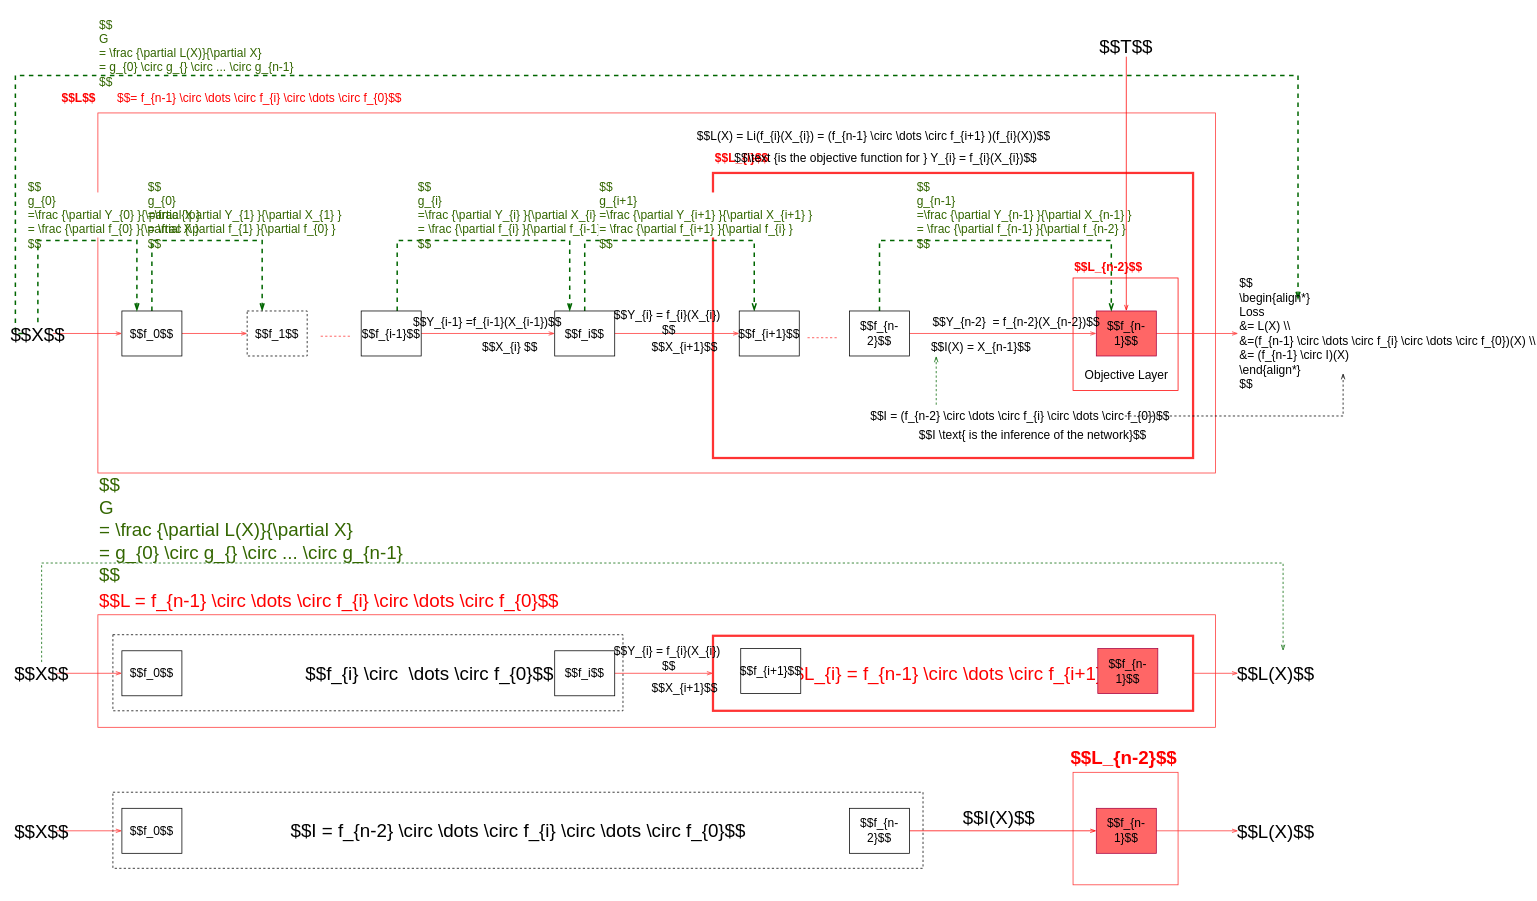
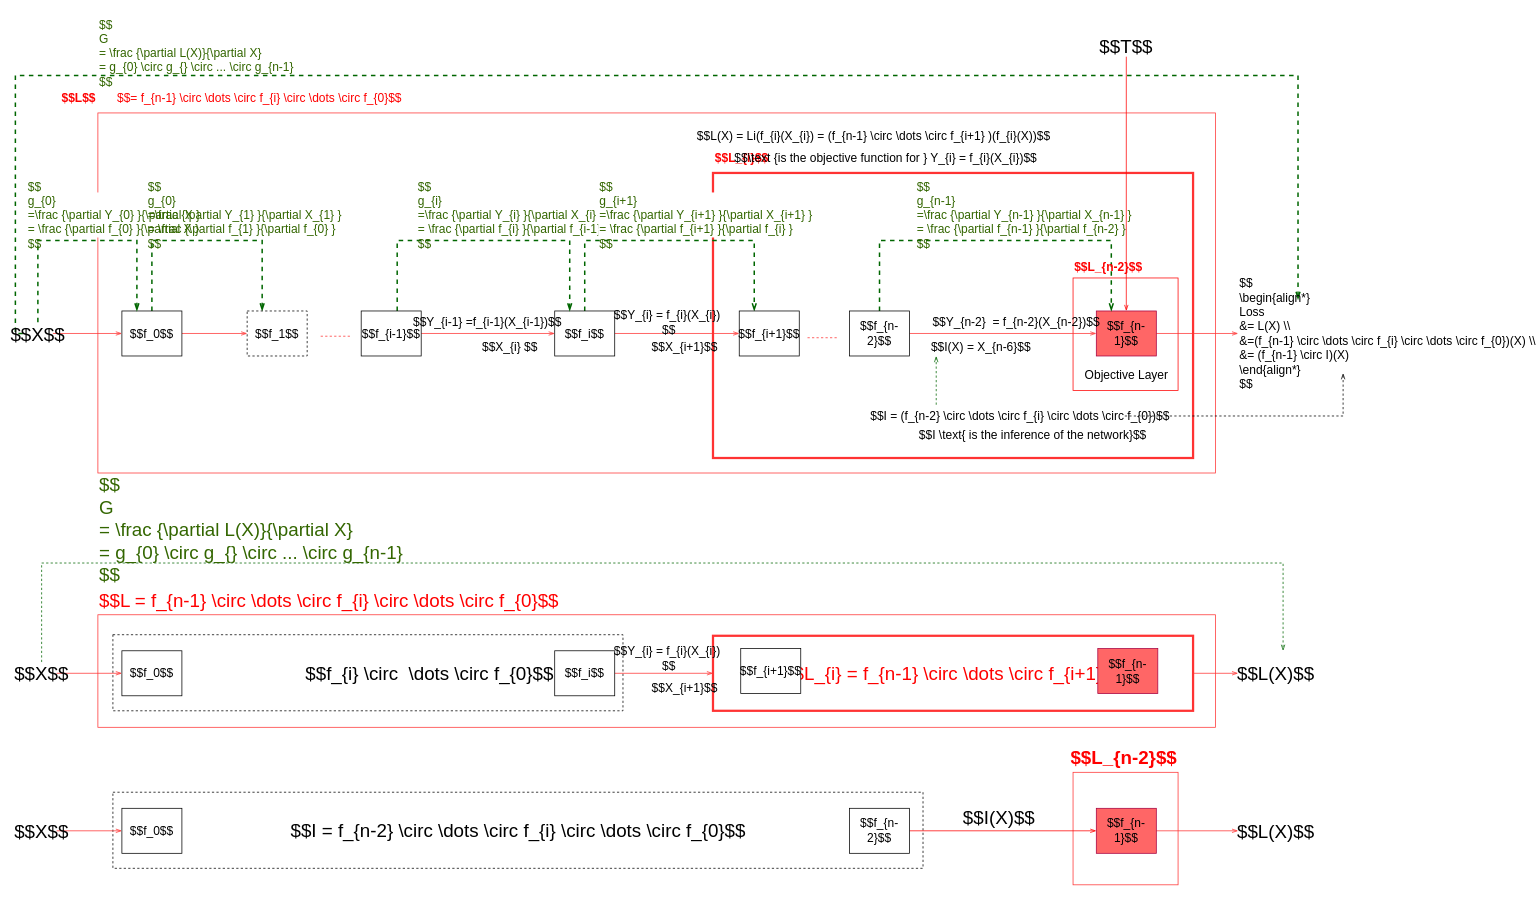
node "$$I(X) = X_{n-1}$$": label "$$I(X) = X_{n-1}$$" -> "$$I(X) = X_{n-6}$$"
